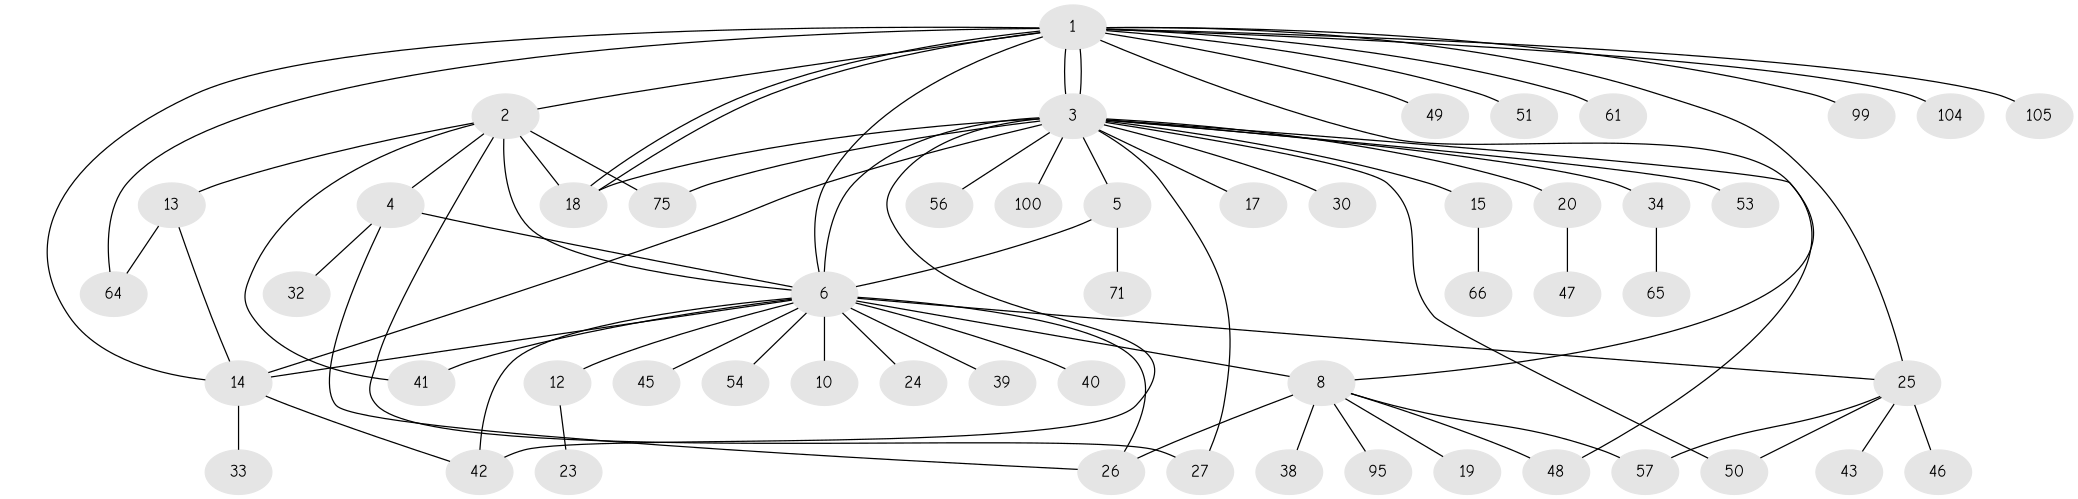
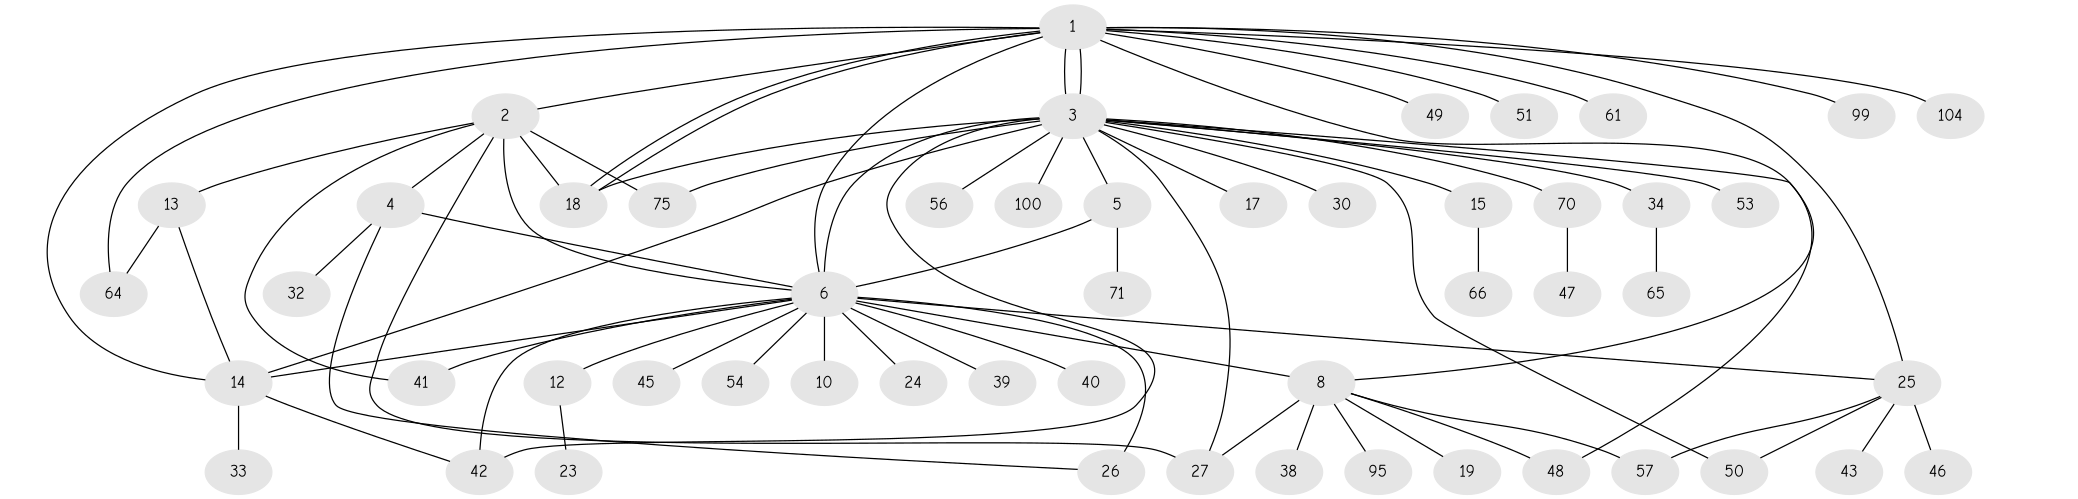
node "105": removed
node "20": label "20" -> "70"
edge "8" -- "26": now "8" -- "27"
